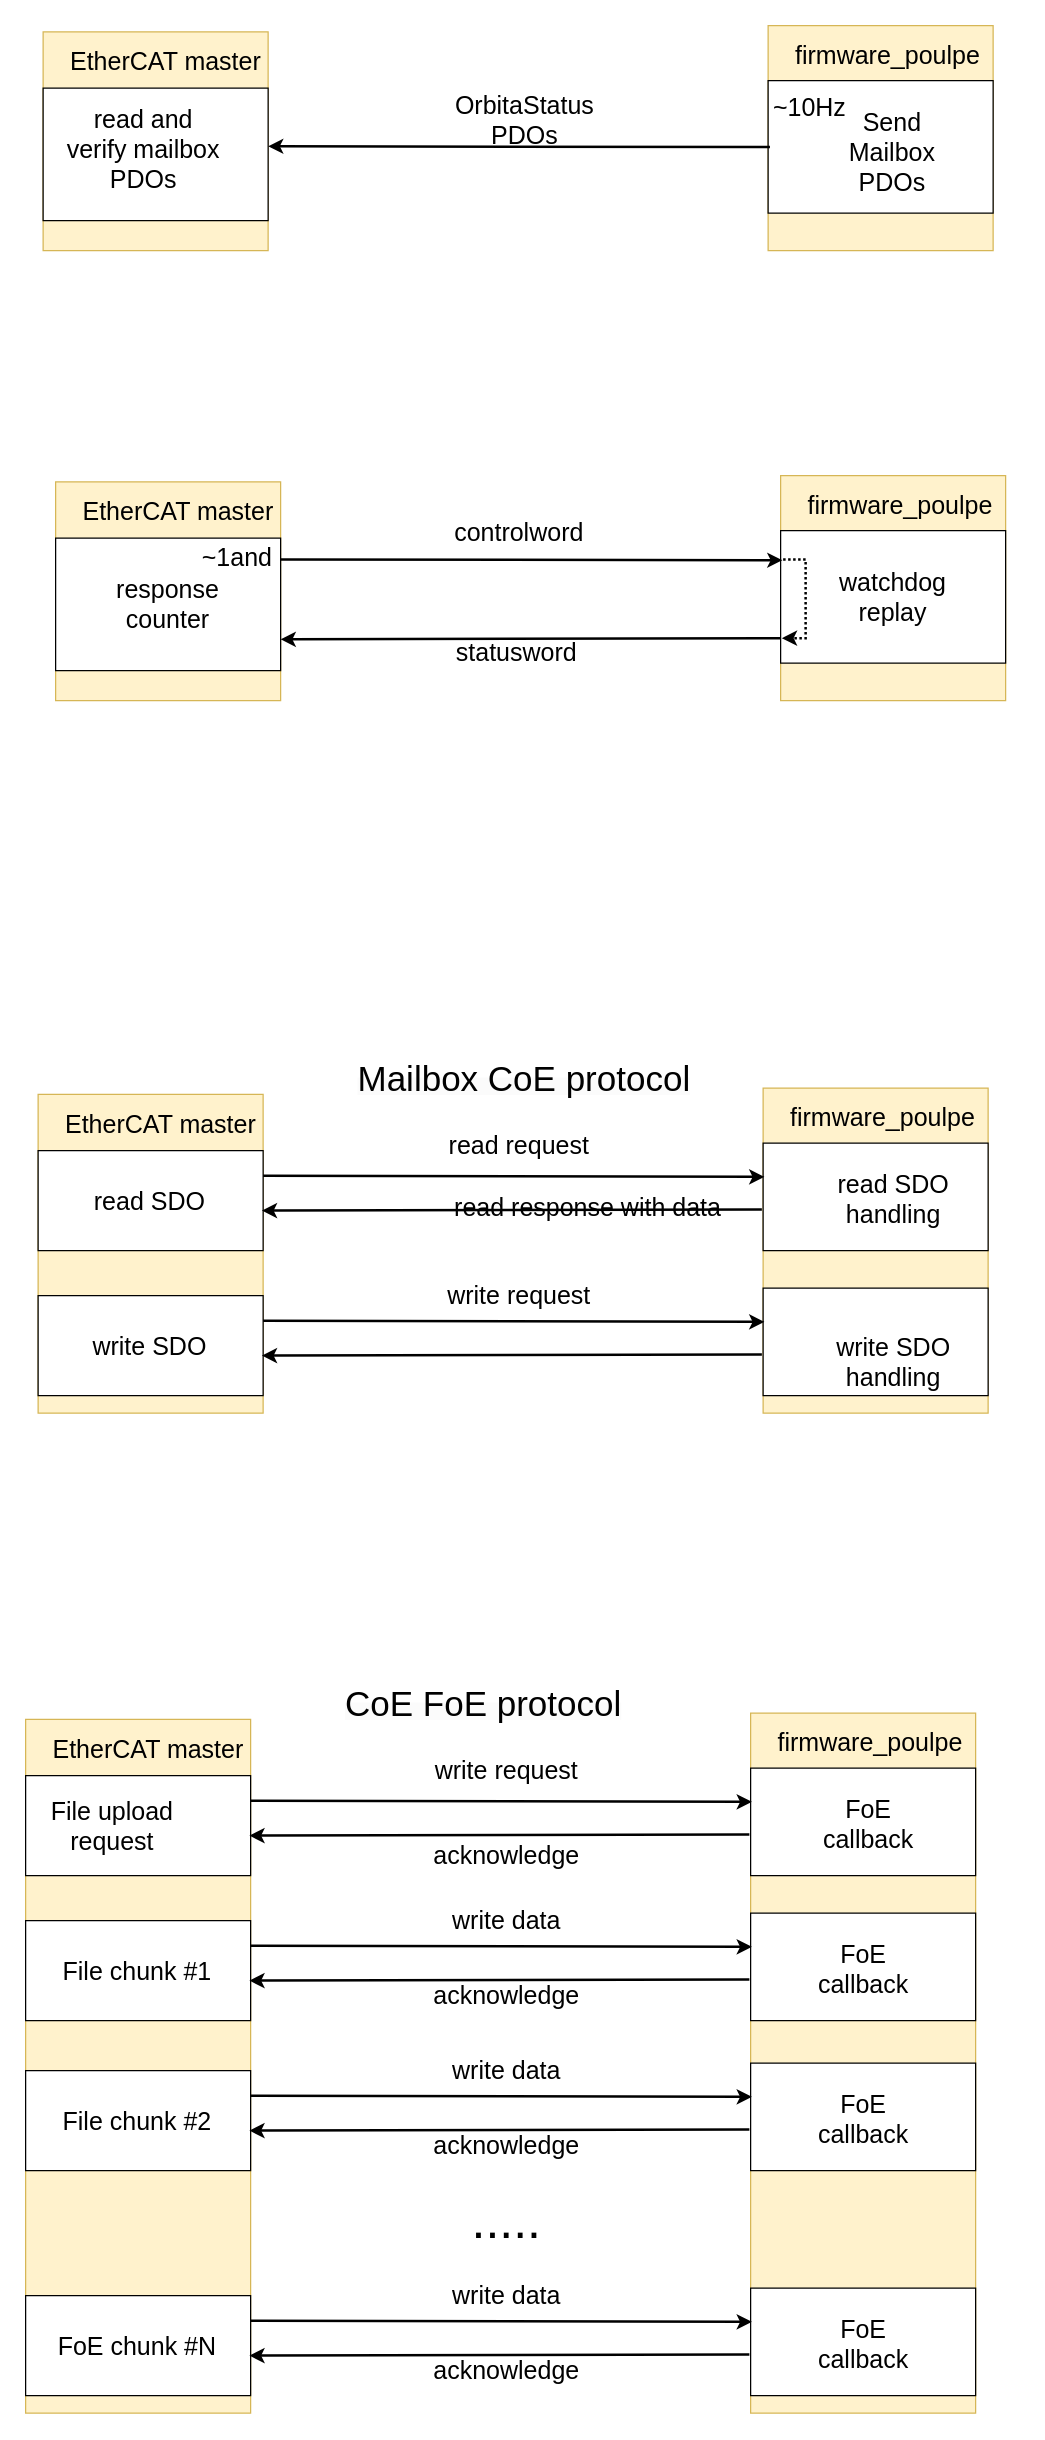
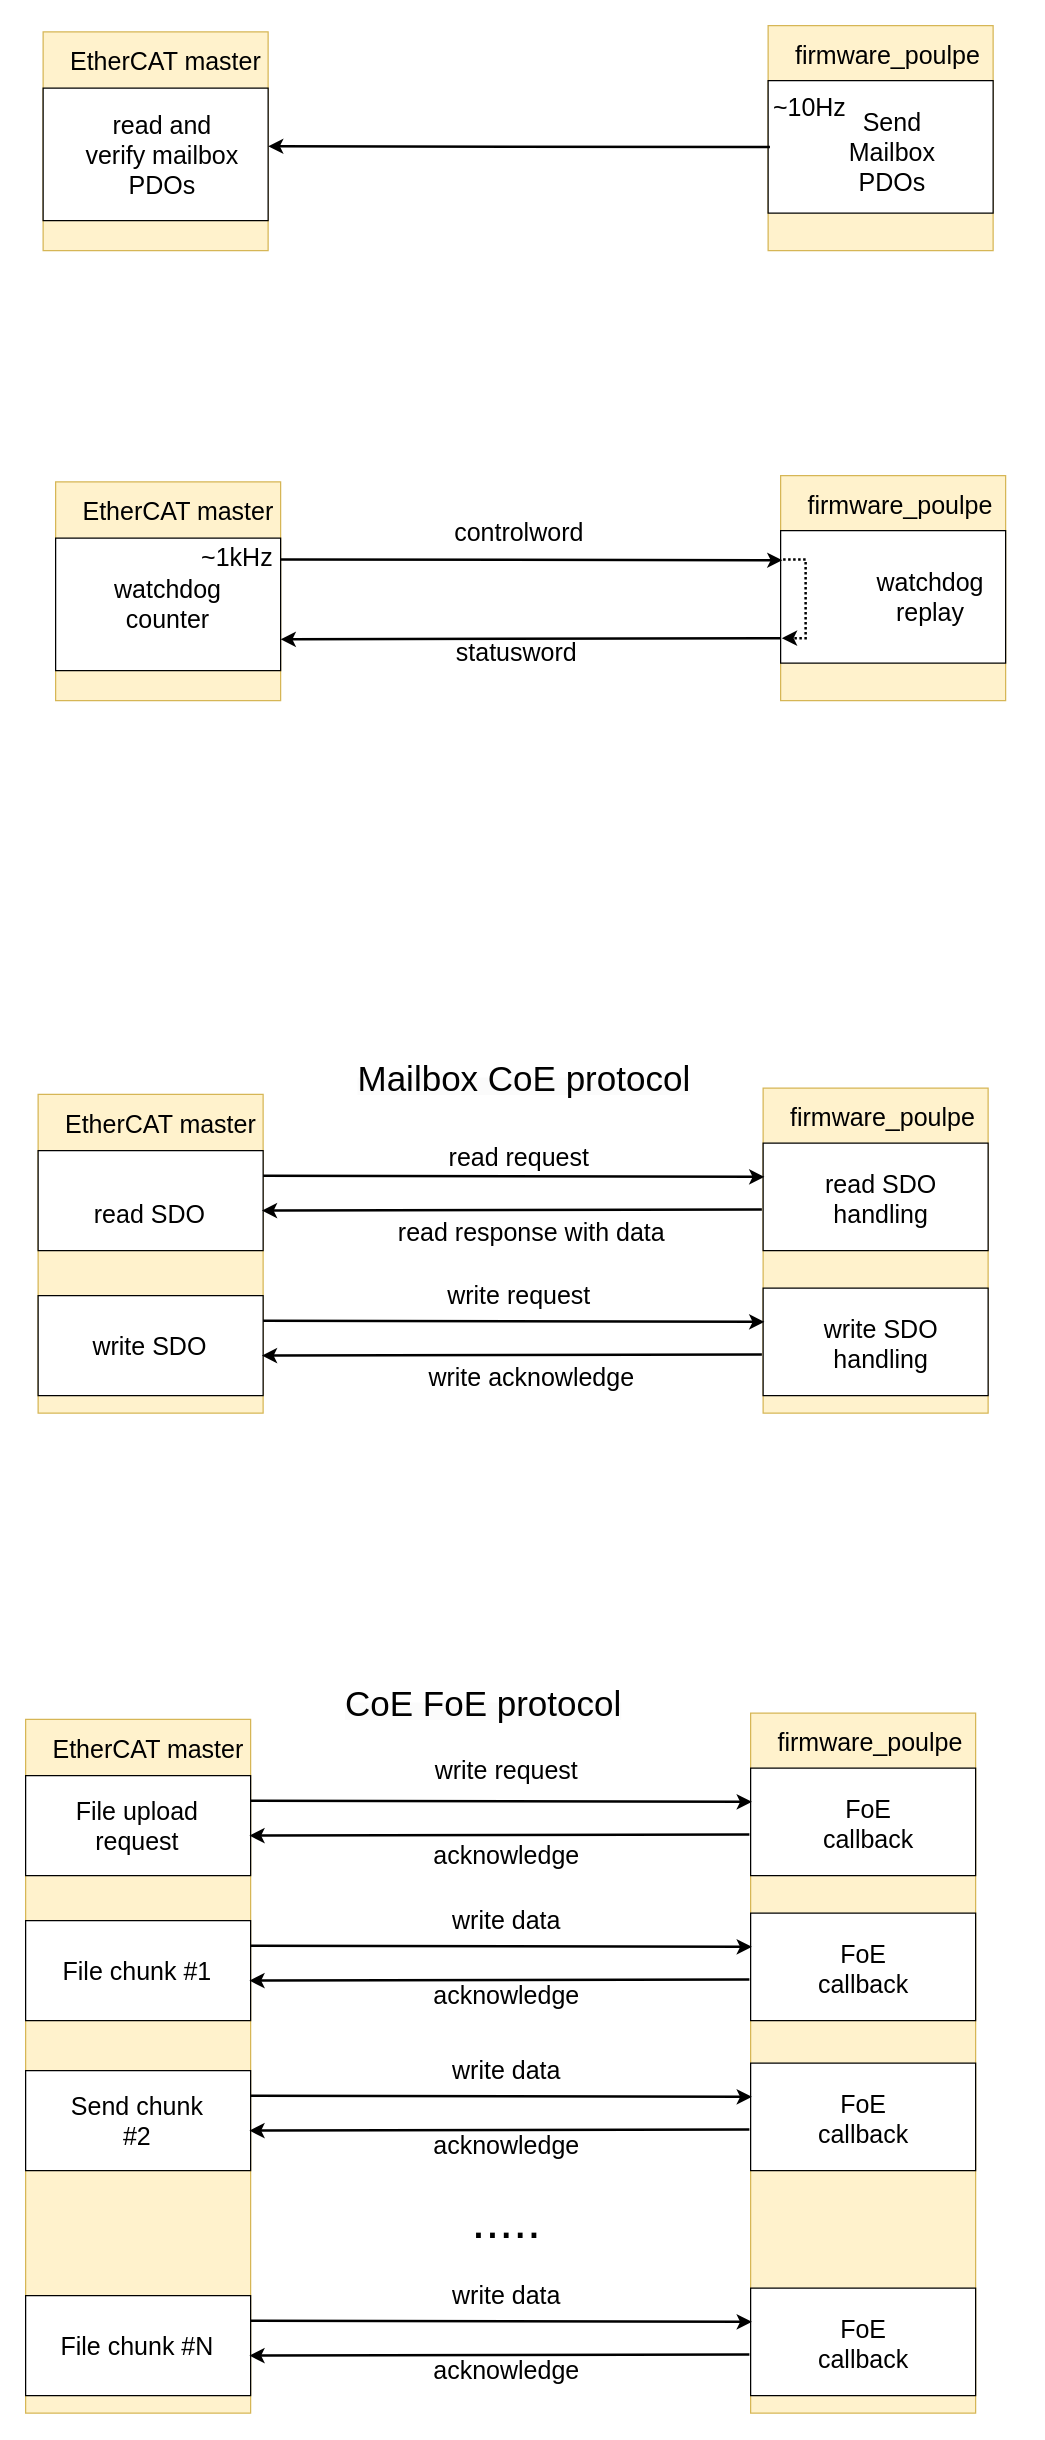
node "OrbitaStatus PDOs": removed
node "read and verify mailbox PDOs": moved (144, 148) -> (163, 154)
node "~1and": label "~1and" -> "~1kHz"
node "watchdog replay": moved (893, 597) -> (931, 597)
node "response counter": label "response counter" -> "watchdog counter"
node "read request": moved (519, 1144) -> (519, 1157)
node "read SDO handling": moved (893, 1198) -> (881, 1198)
node "read SDO": moved (150, 1201) -> (150, 1213)
node "read response with data": moved (588, 1207) -> (531, 1232)
node "write SDO handling": moved (893, 1361) -> (881, 1343)
node "write acknowledge": added
node "File upload request": moved (113, 1826) -> (138, 1826)
node "File chunk #2": label "File chunk #2" -> "Send chunk #2"
node "FoE chunk #N": label "FoE chunk #N" -> "File chunk #N"
